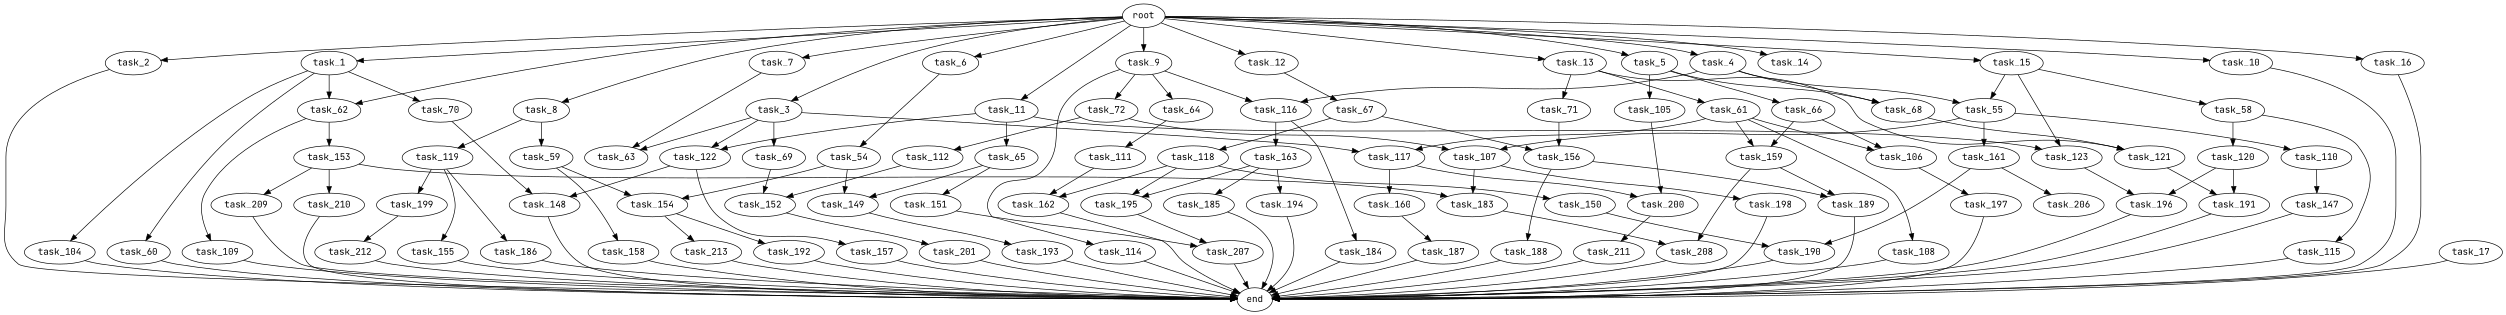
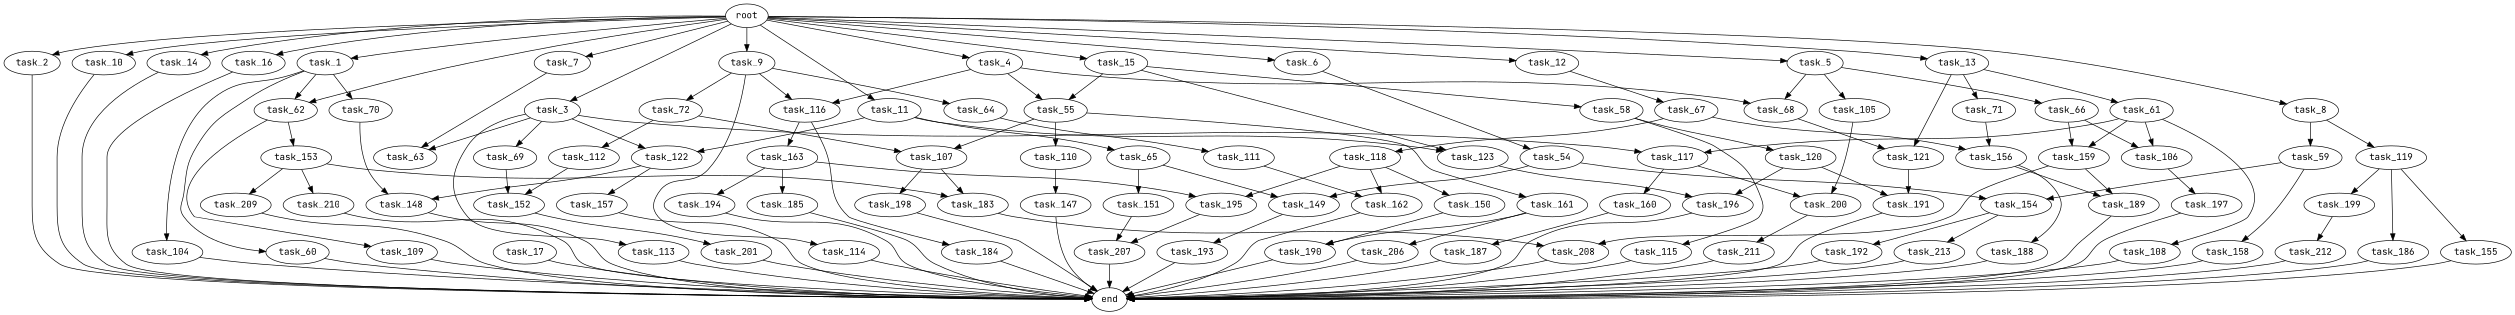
node "task_113": added
edge "task_206" -> "end": added
edge "task_14" -> "end": added
